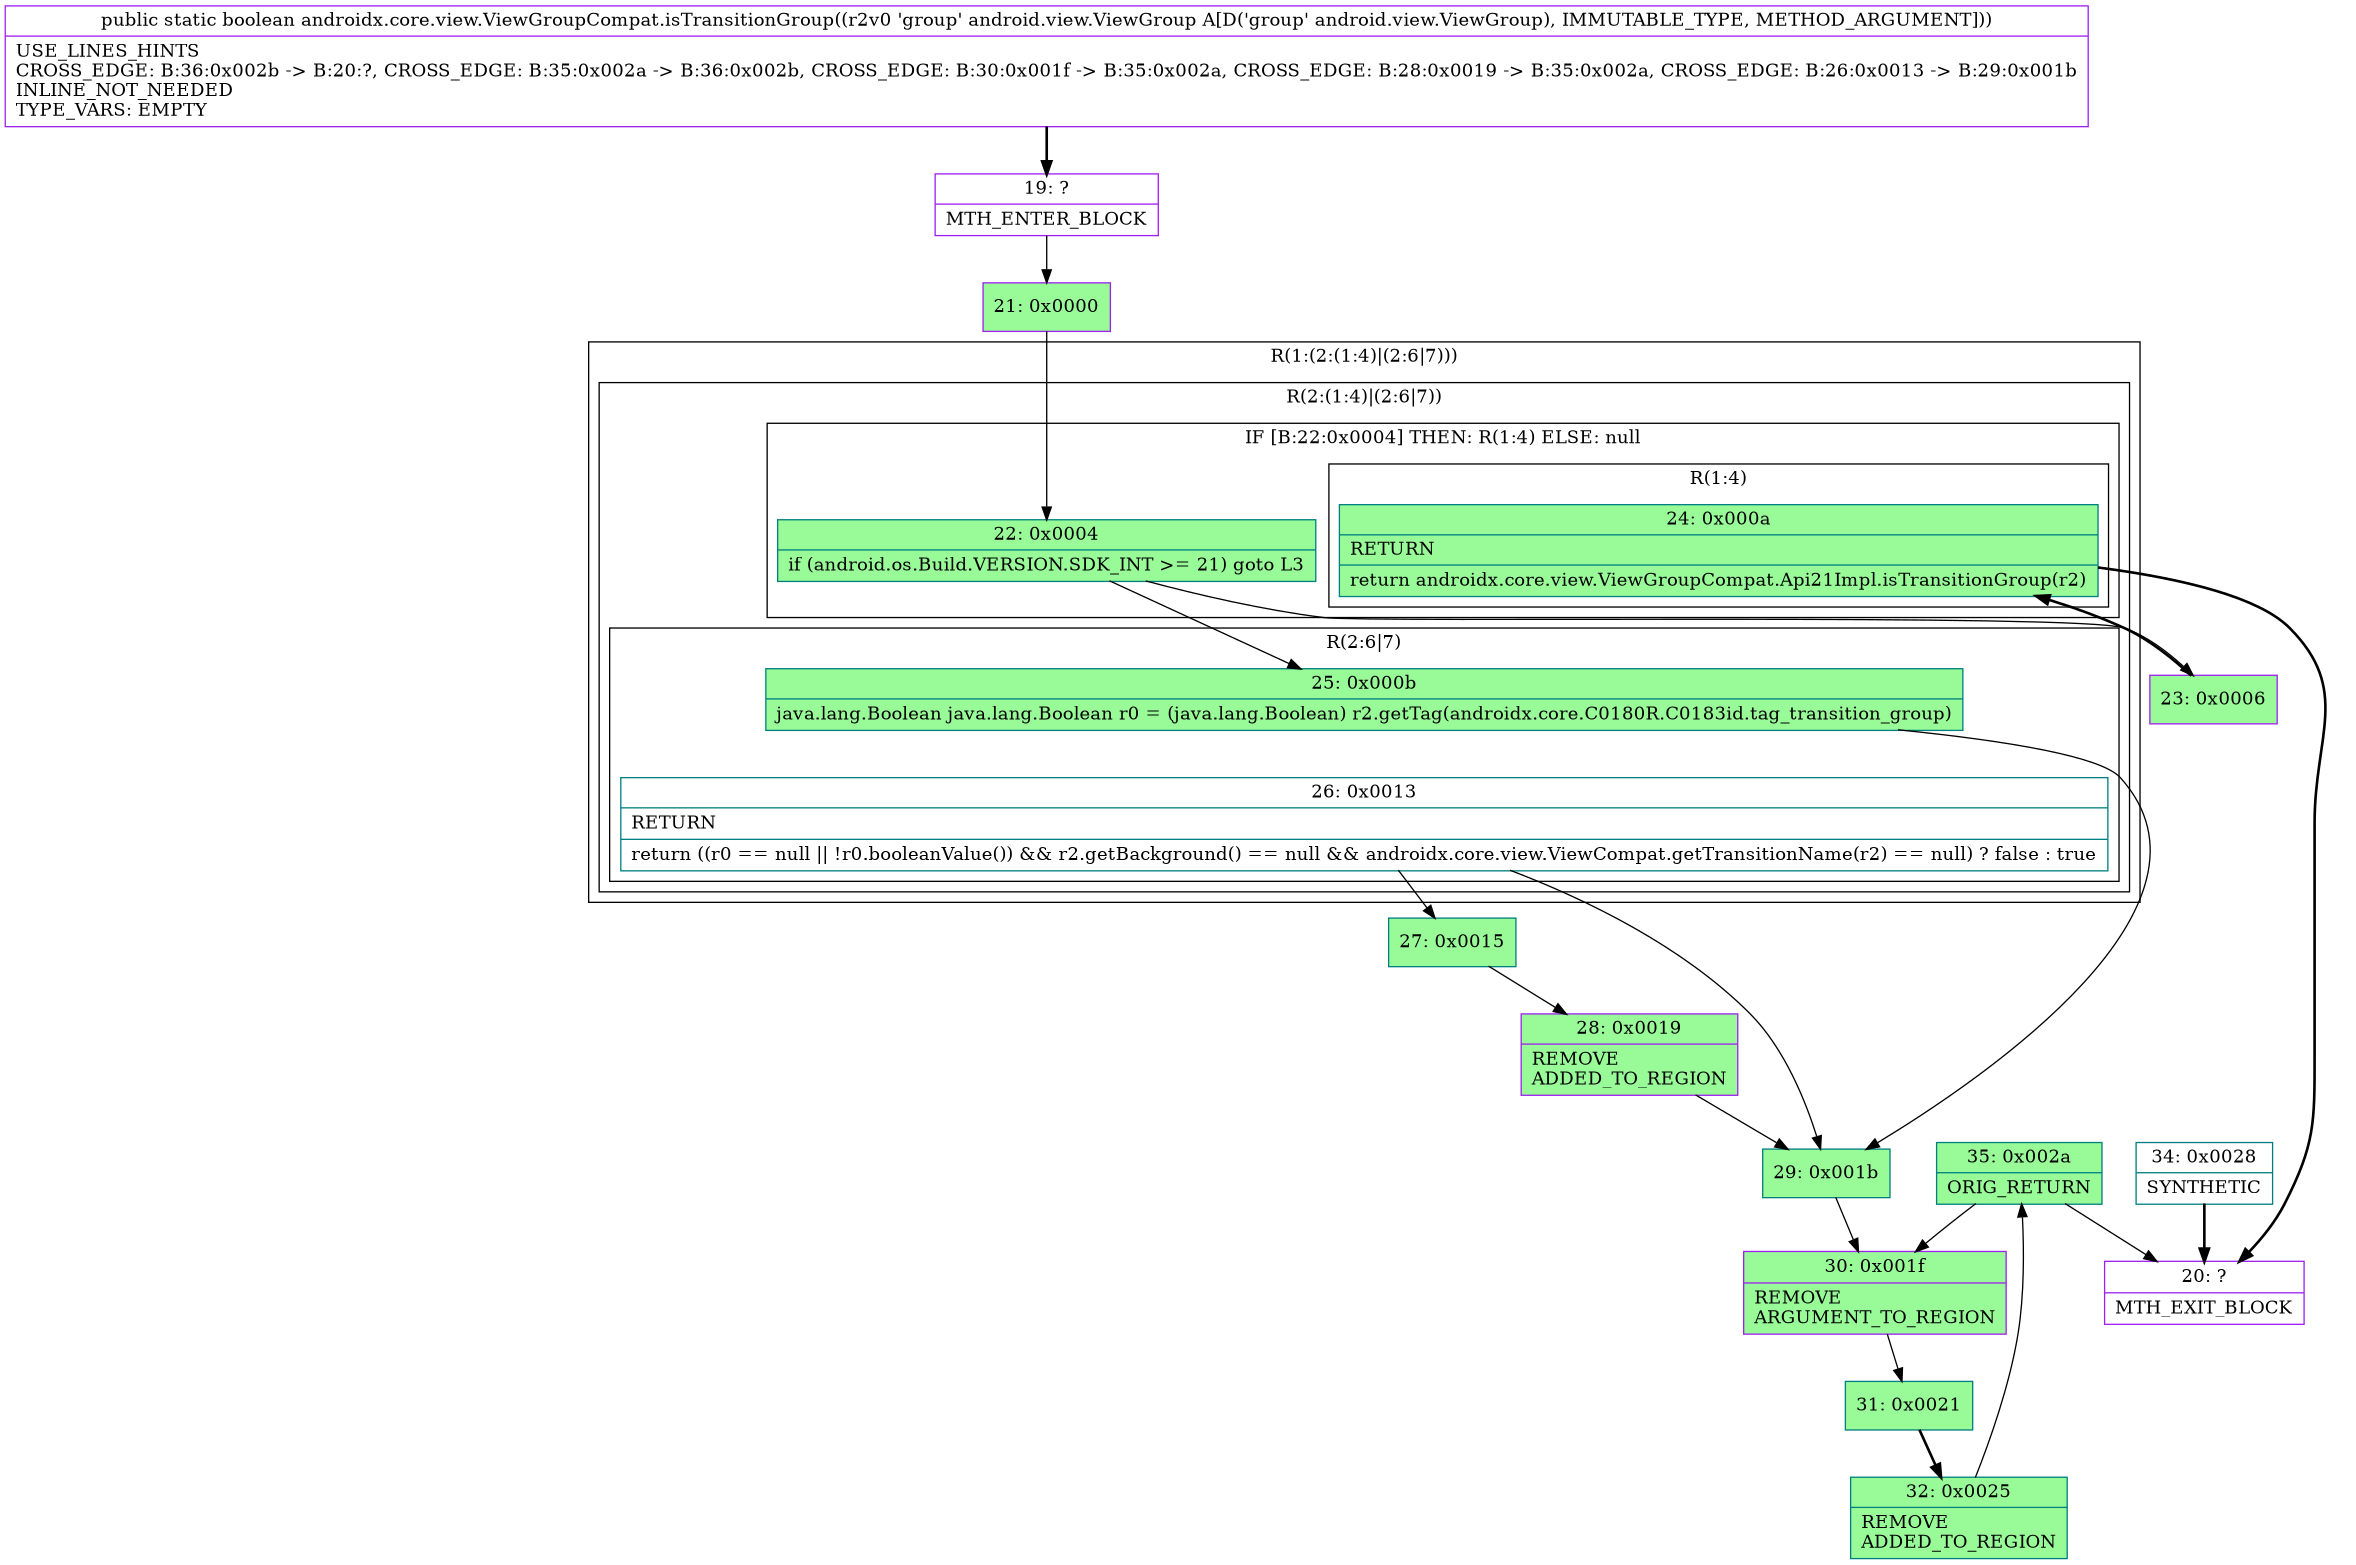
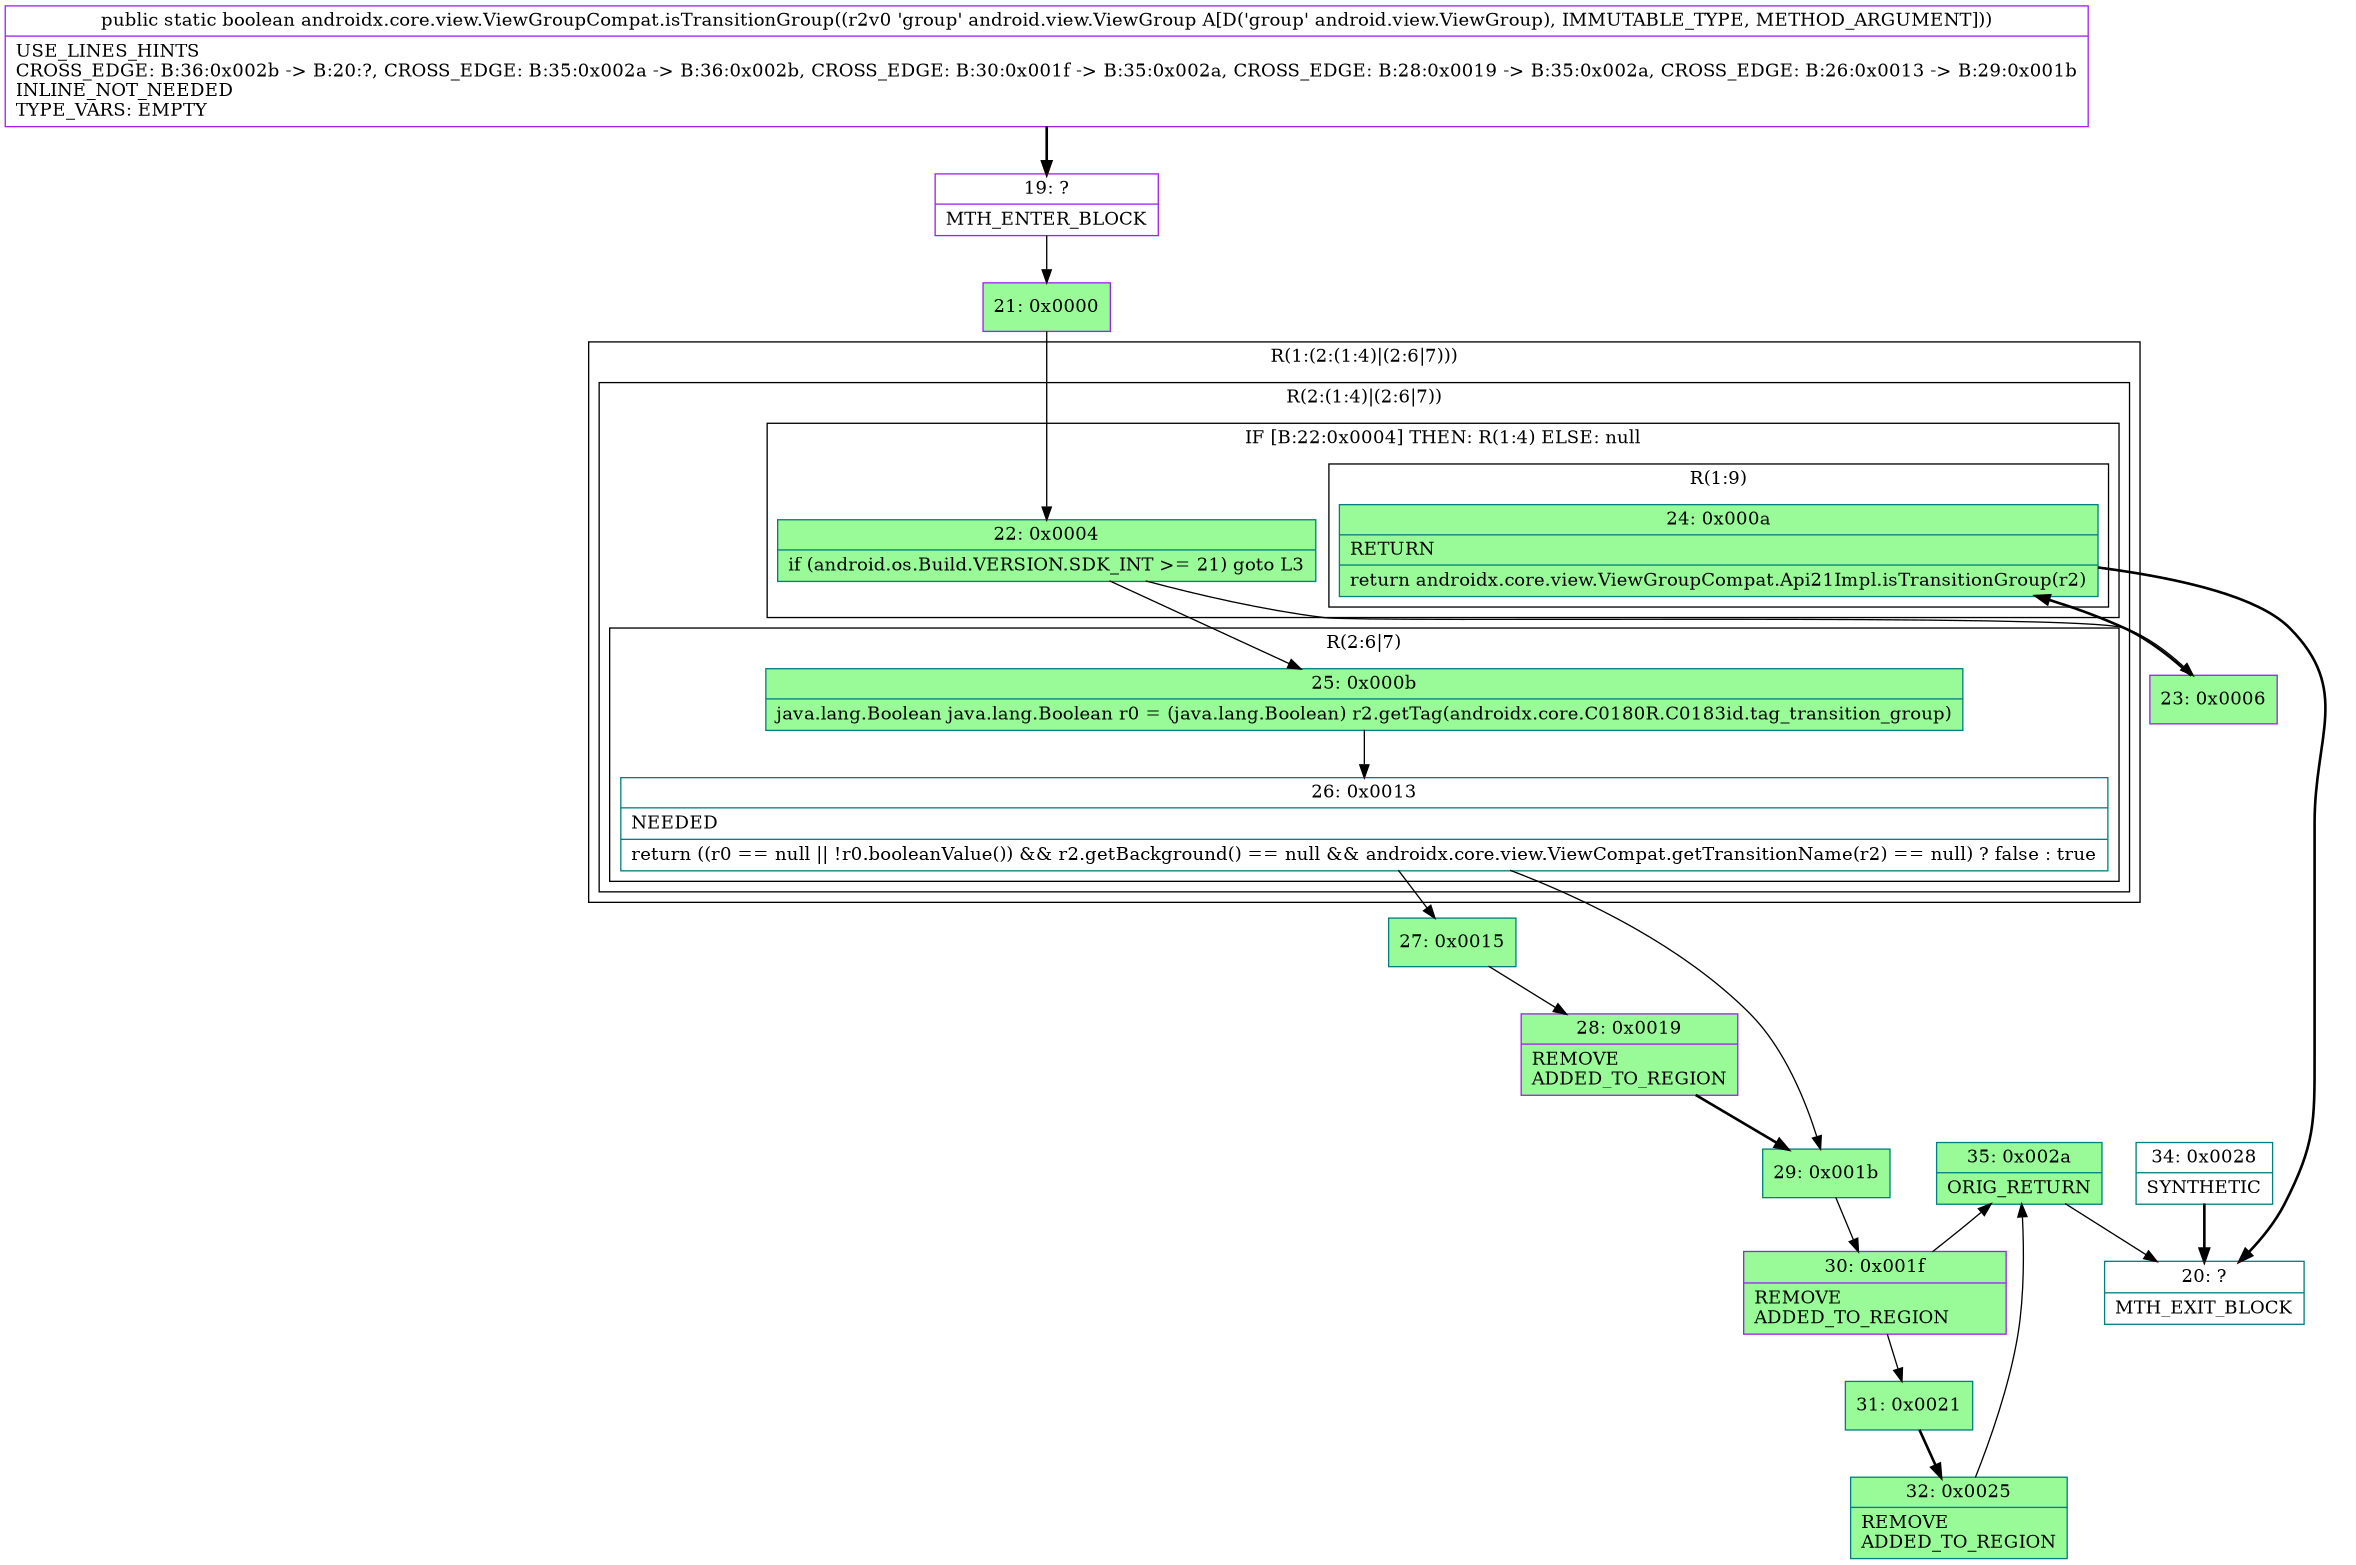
cluster "R(1:4)": label "R(1:4)" -> "R(1:9)"
node "26: 0x0013": text "RETURN" -> "NEEDED"
edge "25: 0x000b" -> "29: 0x001b": now "25: 0x000b" -> "26: 0x0013"
edge "28: 0x0019" -> "29: 0x001b": style solid -> bold
edge "35: 0x002a" -> "30: 0x001f": reversed
node "20: ?": color purple -> teal
node "30: 0x001f": text "ARGUMENT_TO_REGION" -> "ADDED_TO_REGION"
